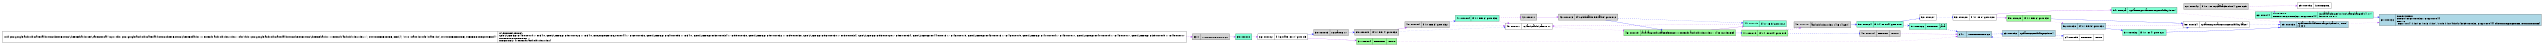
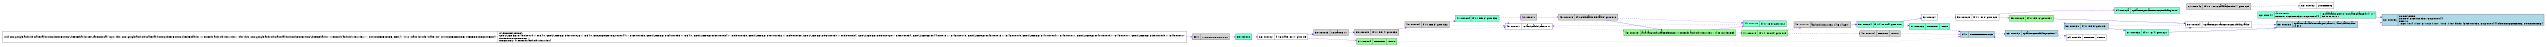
node "59: 0x0038": text "updateDrawableForTargetState(r7, true)" -> "updateDrawableForTargetState(r7, lastStableState)"
node "51: 0x0026": text "java" -> "return"
